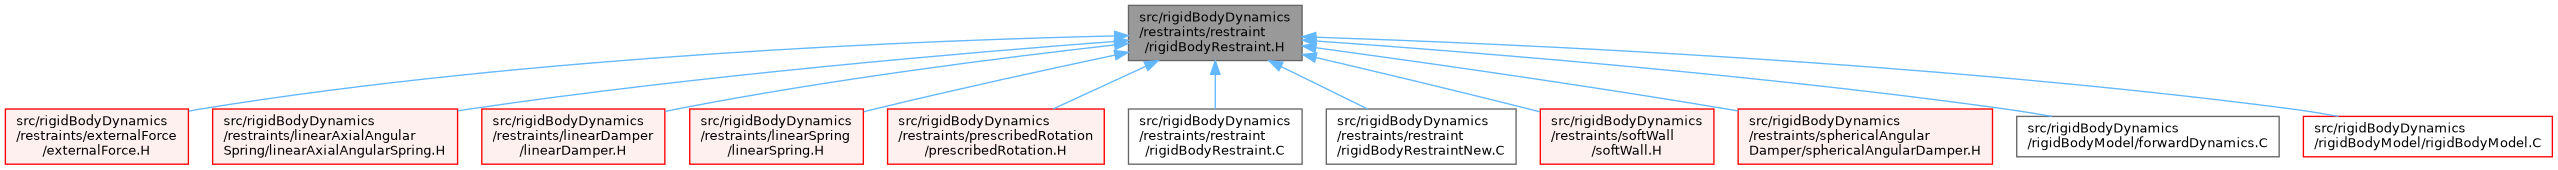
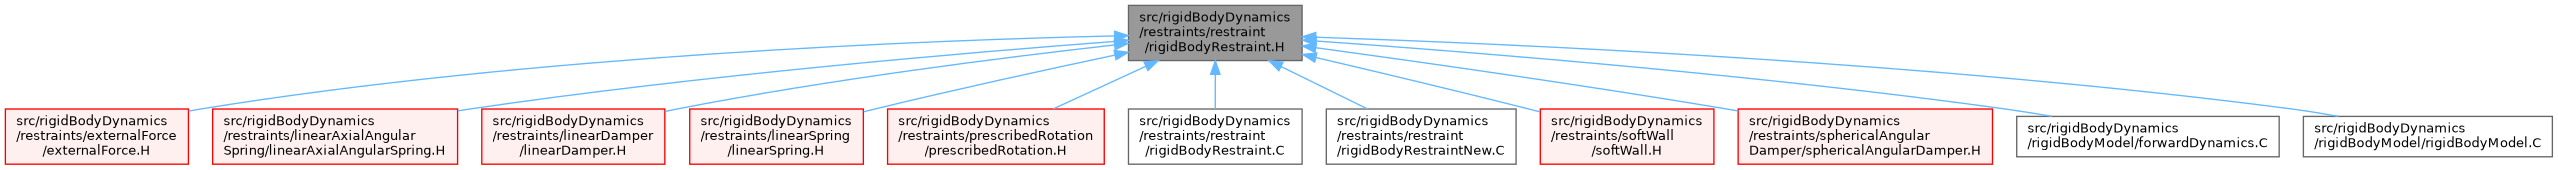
node "src/rigidBodyDynamics /rigidBodyModel/rigidBodyModel.C": color red -> grey40
